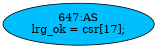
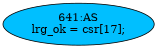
node "647:AS lrg_ok = csr[17];": label "647:AS lrg_ok = csr[17];" -> "641:AS lrg_ok = csr[17];"
